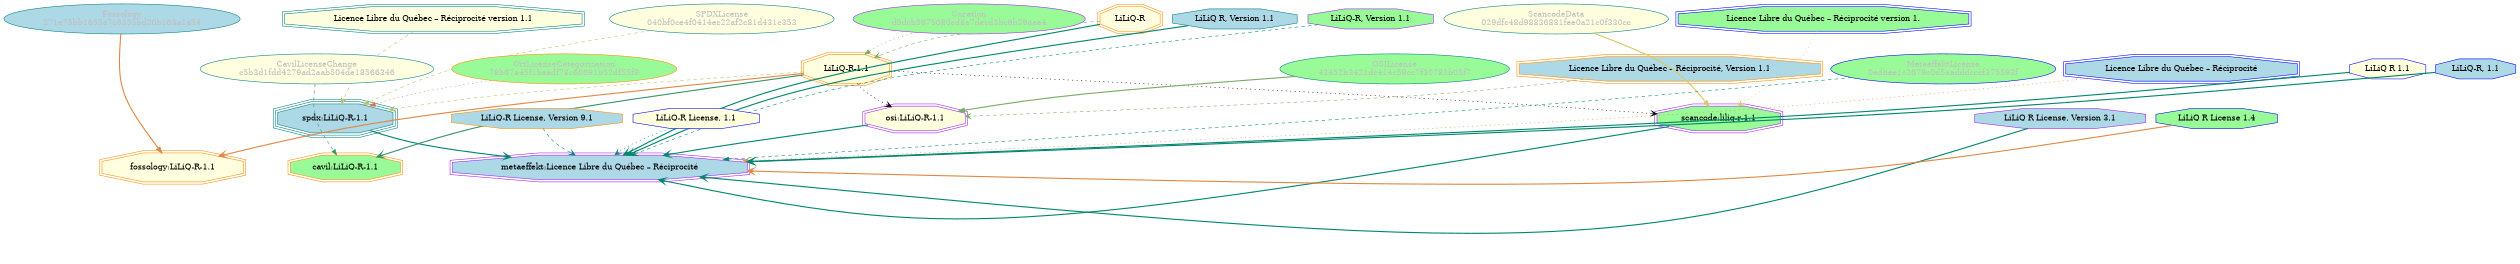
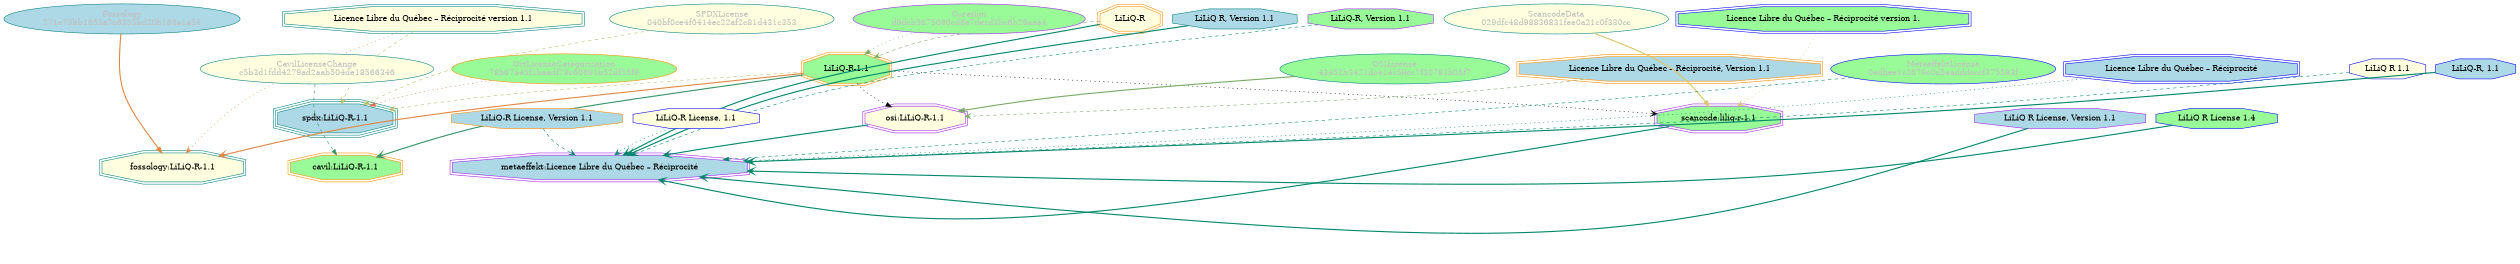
node "LiLiQ-R-1.1": fillcolor lightyellow -> palegreen
edge "Licence Libre du Québec – Réciprocité version 1.1" -> "fossology:LiLiQ-R-1.1": added
edge "LiLiQ-R-1.1" -> "osi:LiLiQ-R-1.1": arrowhead vee -> normal
edge "LiLiQ R 1.1" -> "metaeffekt:Licence Libre du Québec – Réciprocité": style bold -> dashed
node "LiLiQ-R License, Version 9.1": label "LiLiQ-R License, Version 9.1" -> "LiLiQ-R License, Version 1.1"
node "LiLiQ R License, Version 3.1": label "LiLiQ R License, Version 3.1" -> "LiLiQ R License, Version 1.1"
edge "Licence Libre du Québec – Réciprocité" -> "metaeffekt:Licence Libre du Québec – Réciprocité": color #e18745 -> #00876c
edge "spdx:LiLiQ-R-1.1" -> "metaeffekt:Licence Libre du Québec – Réciprocité": removed
node "fossology:LiLiQ-R-1.1": color darkorange -> teal
edge "LiLiQ R License 1.4" -> "metaeffekt:Licence Libre du Québec – Réciprocité": color #e18745 -> #00876c
